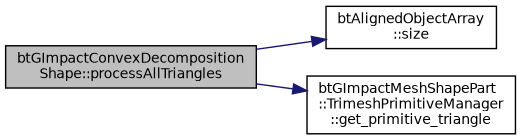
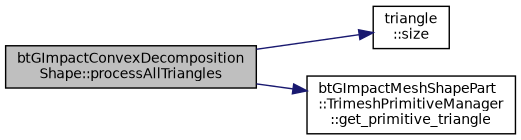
node "btAlignedObjectArray ::size": label "btAlignedObjectArray ::size" -> "triangle ::size"
